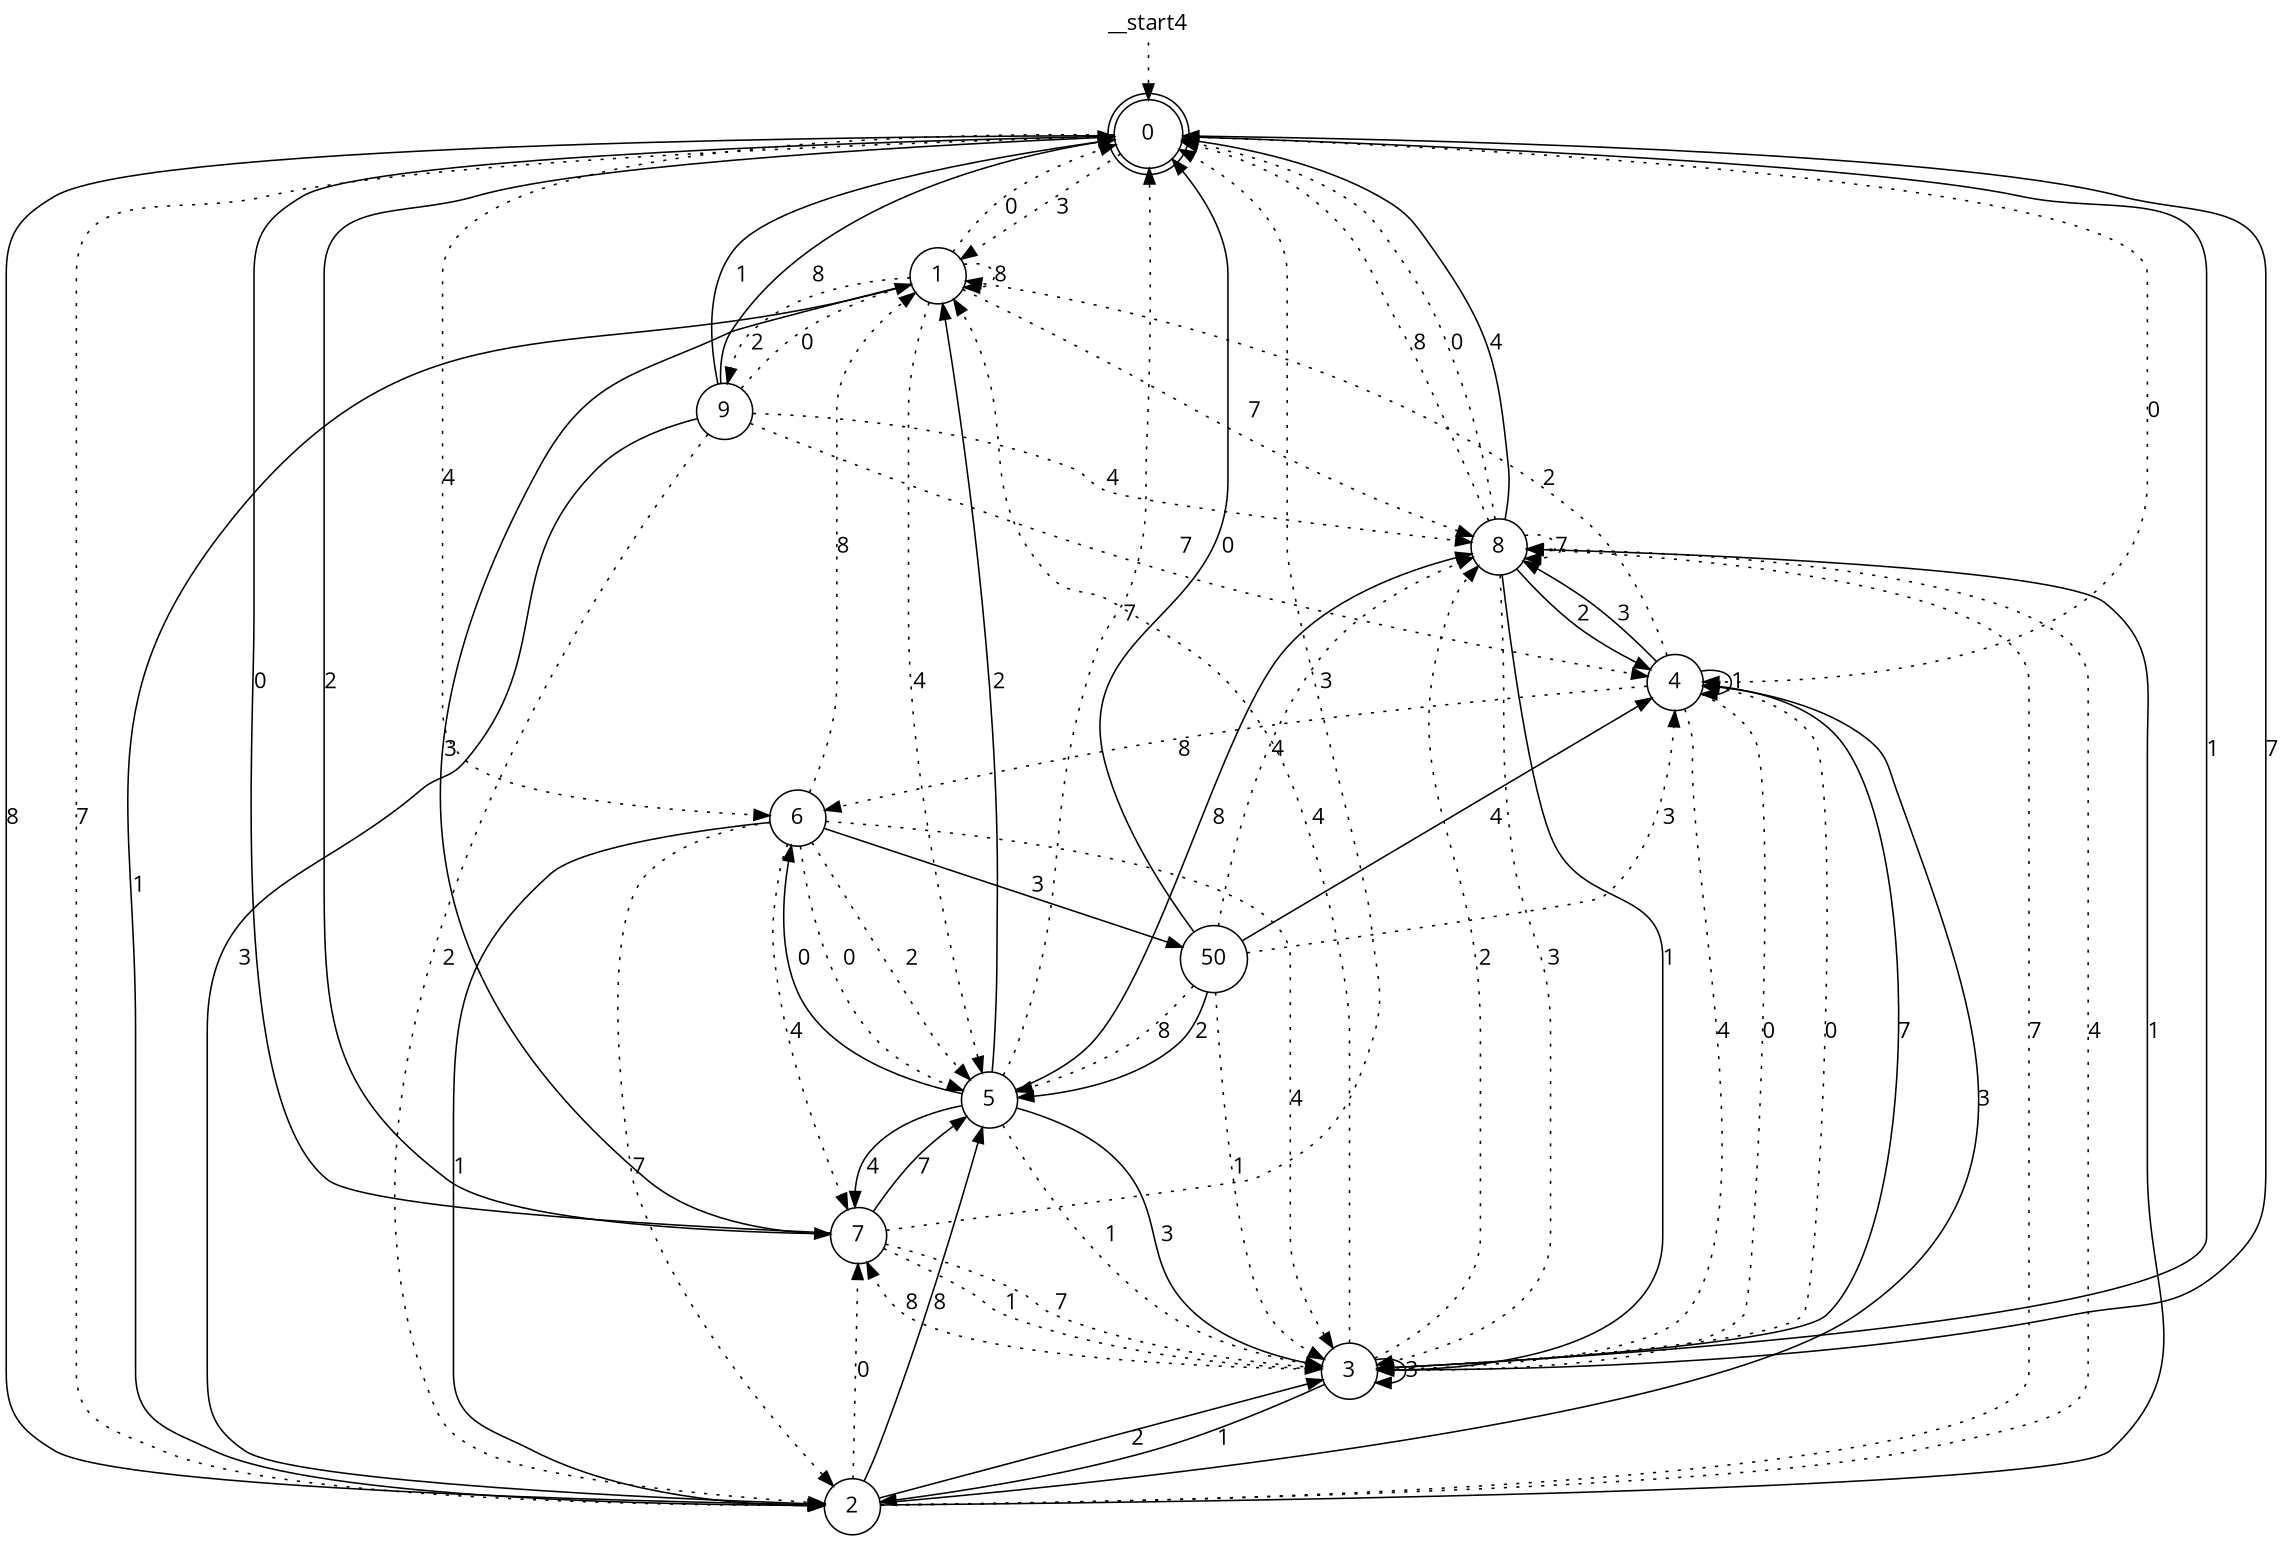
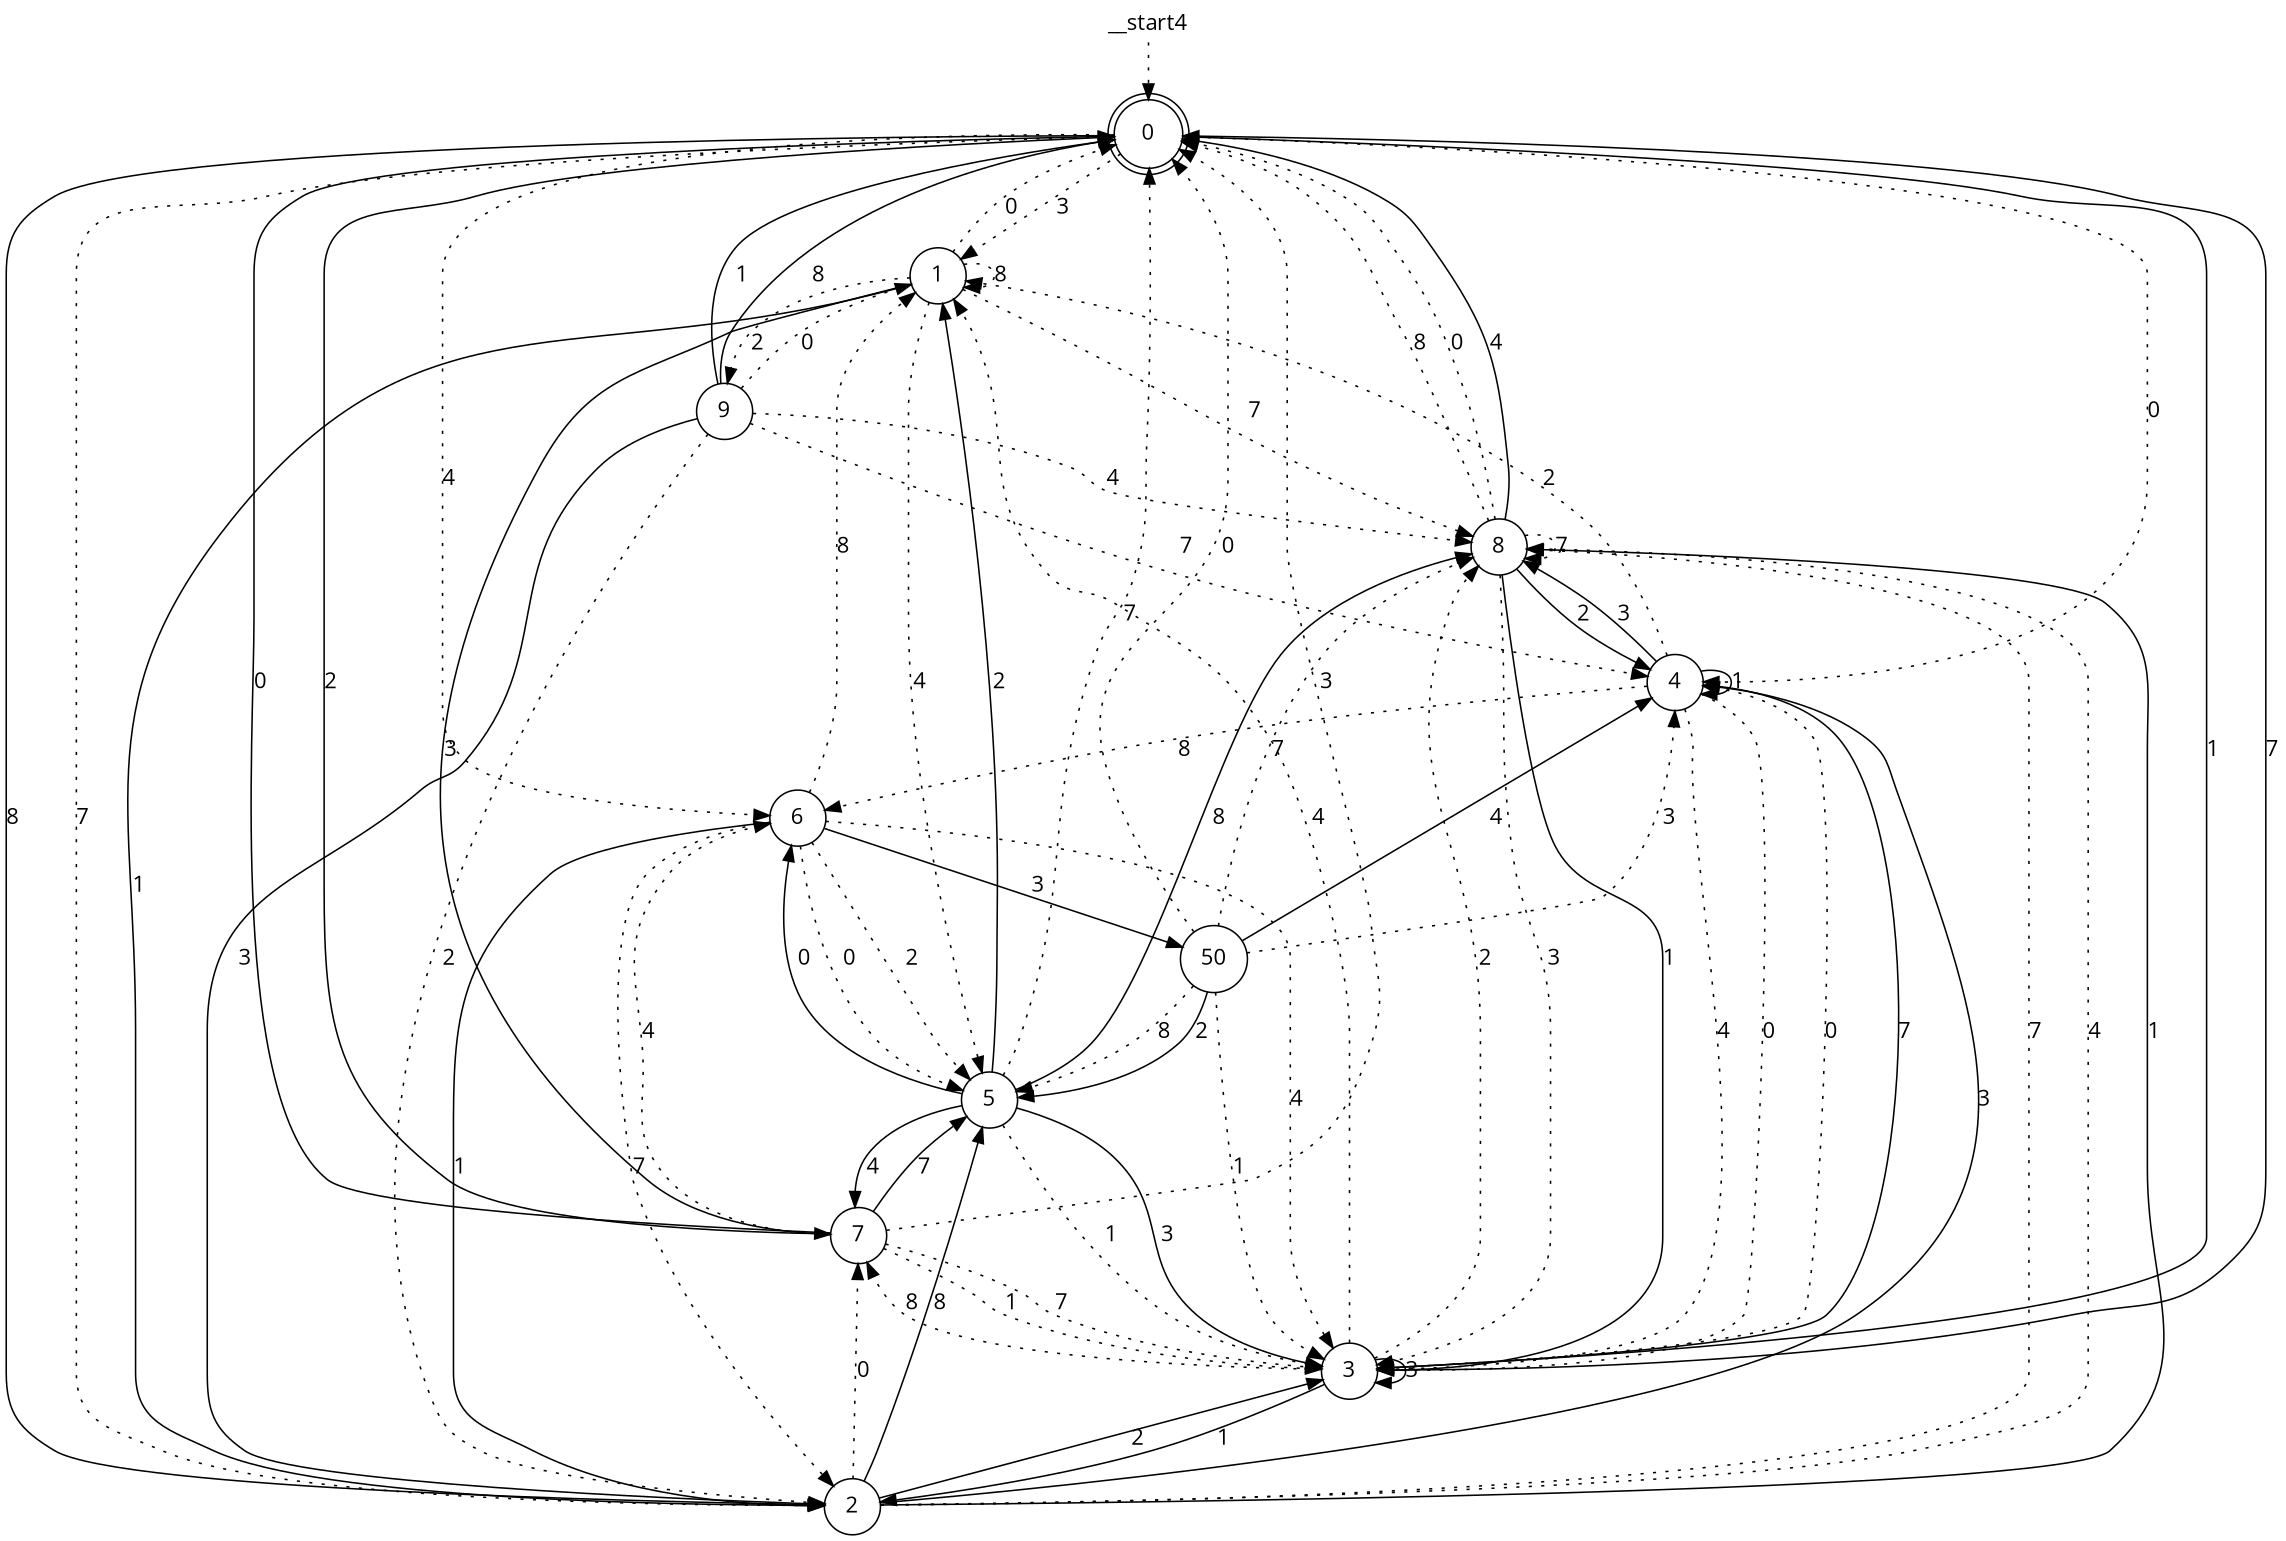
edge "50" -> "0": style solid -> dotted
edge "50" -> "8": label "4" -> "7"
edge "6" -> "7": reversed
